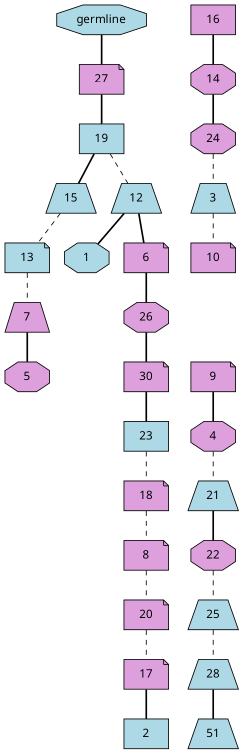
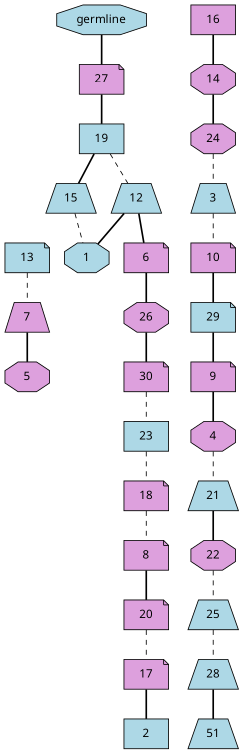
edge "15" -- "13": now "15" -- "1"
node "29": added
edge "30" -- "23": style bold -> dashed
edge "8" -- "20": style dashed -> bold
